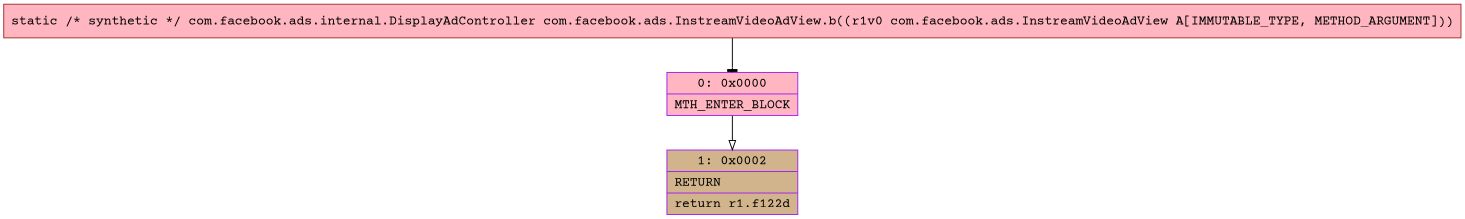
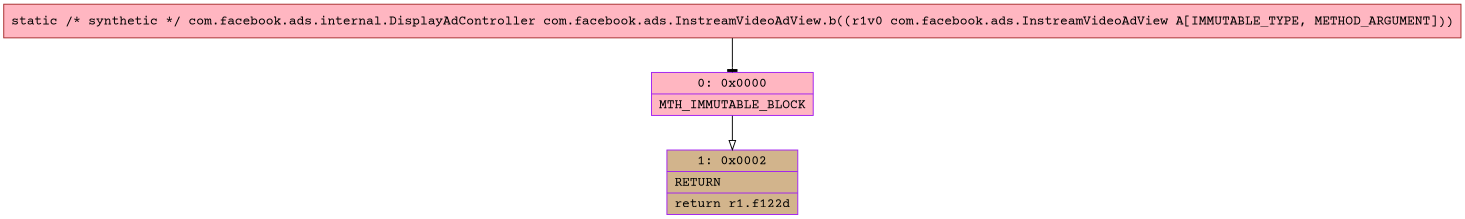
node "0: 0x0000": text "MTH_ENTER_BLOCK" -> "MTH_IMMUTABLE_BLOCK"
